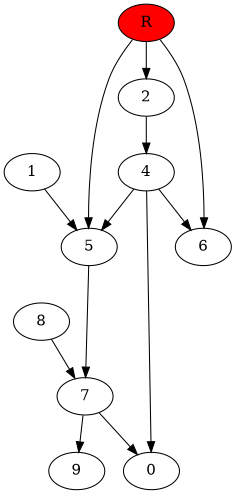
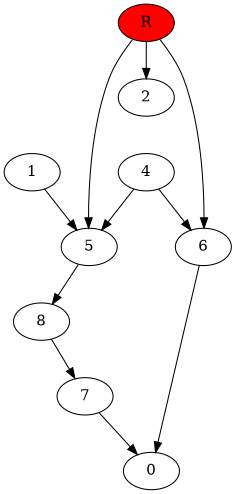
edge "2" -> "4": removed
edge "5" -> "7": now "5" -> "8"
edge "4" -> "0": now "6" -> "0"
node "9": removed
